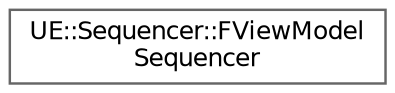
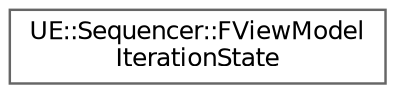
node "UE::Sequencer::FViewModel Sequencer": label "UE::Sequencer::FViewModel Sequencer" -> "UE::Sequencer::FViewModel IterationState"
